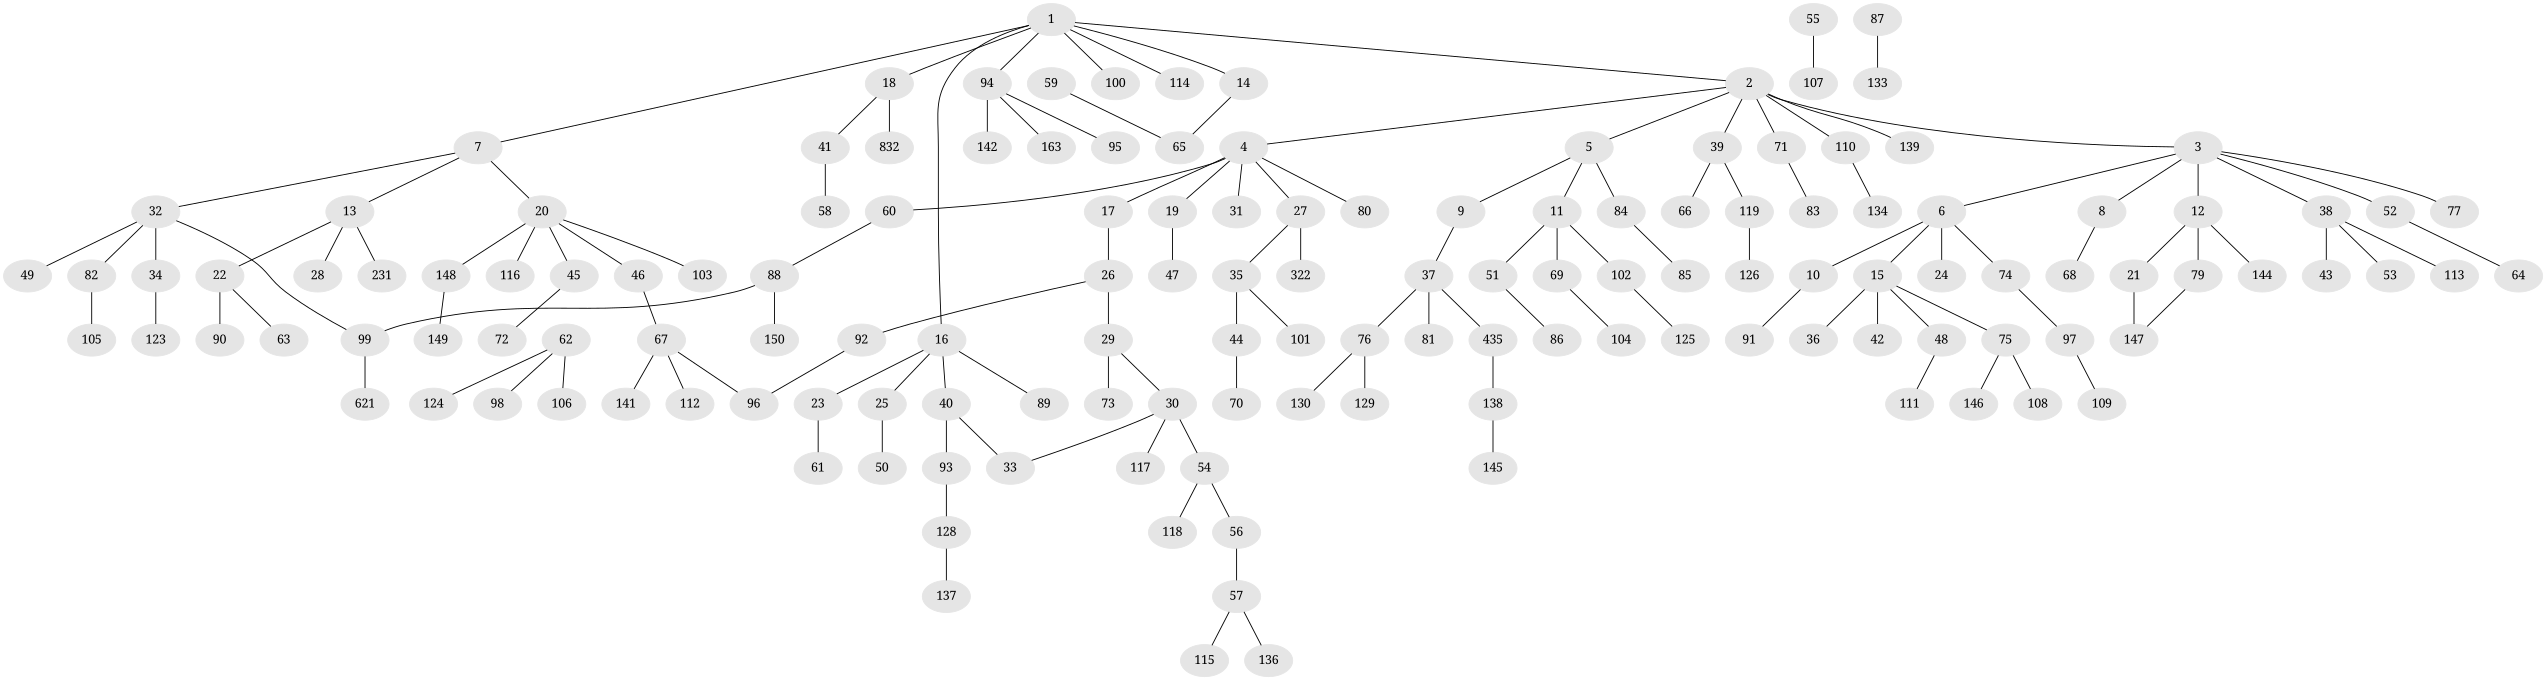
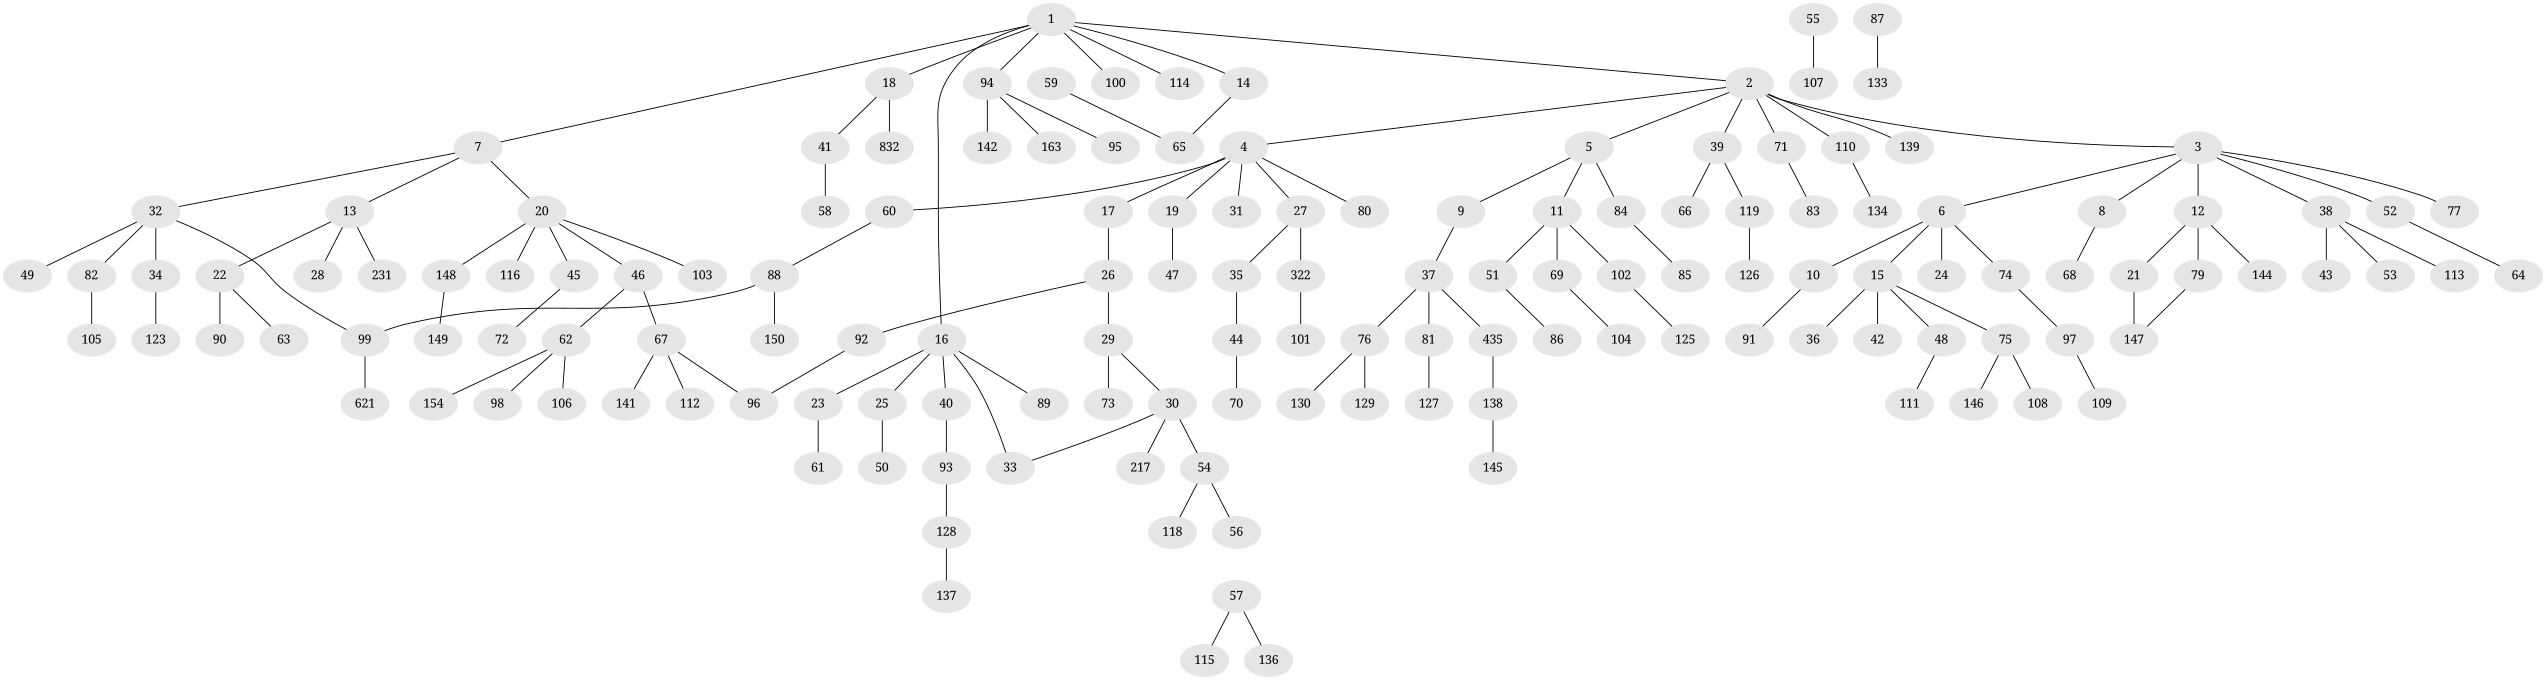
edge "46" -- "62": added
edge "35" -- "101": now "322" -- "101"
node "124": label "124" -> "154"
node "127": added
edge "40" -- "33": now "16" -- "33"
node "117": label "117" -> "217"
edge "56" -- "57": removed
